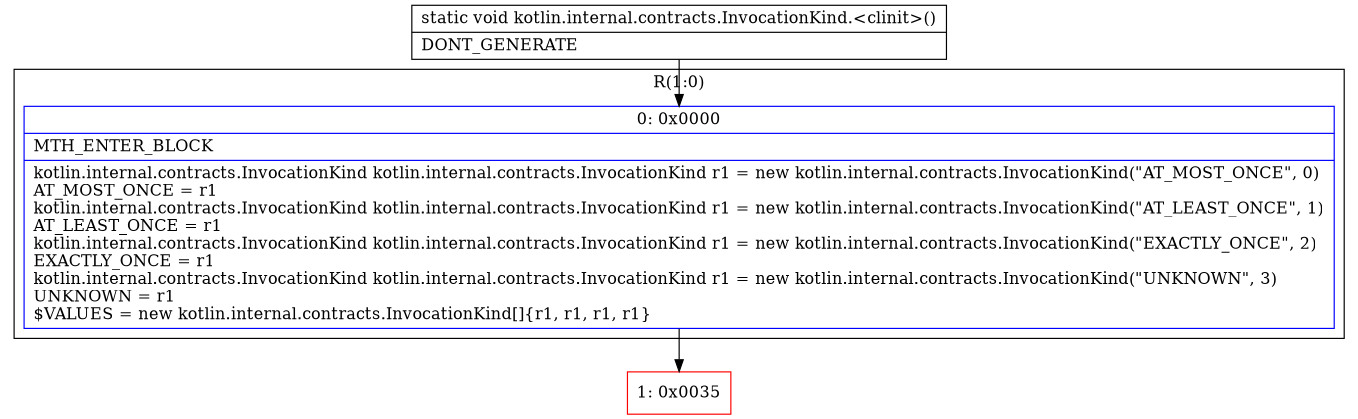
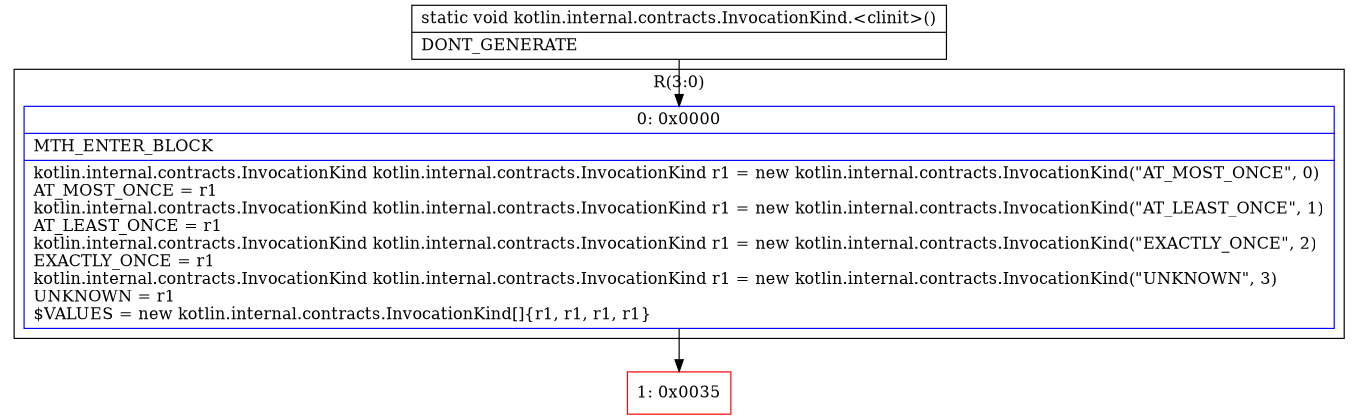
cluster "R(1:0)": label "R(1:0)" -> "R(3:0)"
